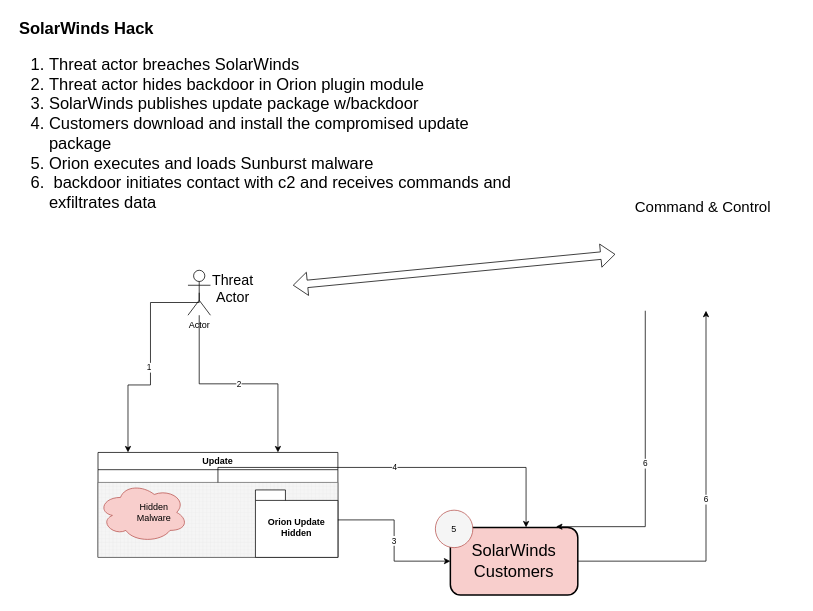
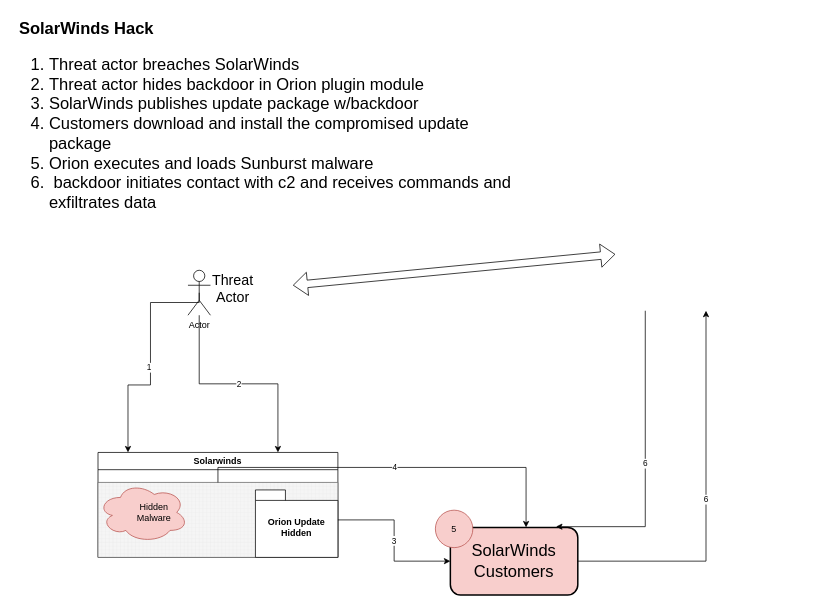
node "Command & Control": removed
node "Update": label "Update" -> "Solarwinds"
node "5": fillcolor #f5f5f5 -> #f8cecc
